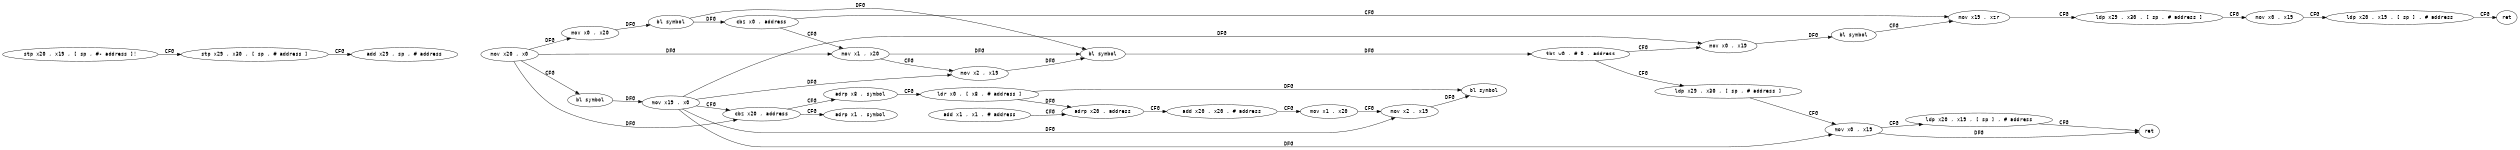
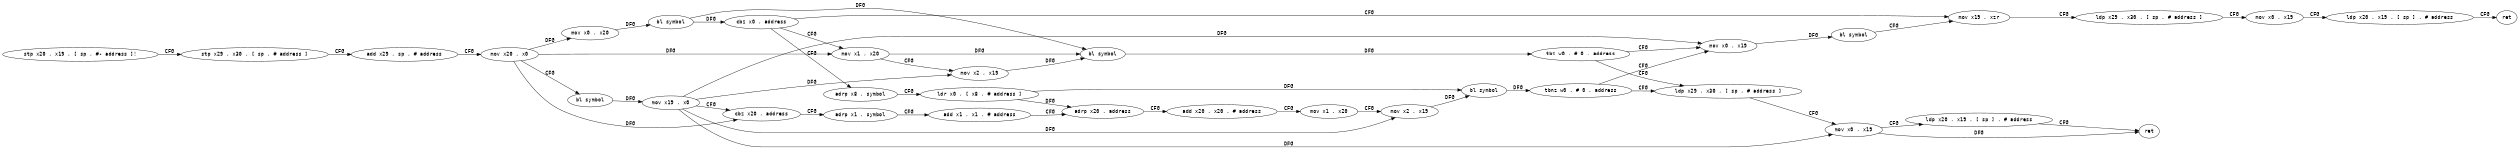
edge "add x29 , sp , # address" -> "mov x20 , x0": added, label "CFG"
node "tbnz w0 , # 0 , address": added
edge "cbz x20 , address" -> "adrp x8 , symbol": now "cbz x0 , address" -> "adrp x8 , symbol"
edge "adrp x1 , symbol" -> "add x1 , x1 , # address": added, label "CFG"
